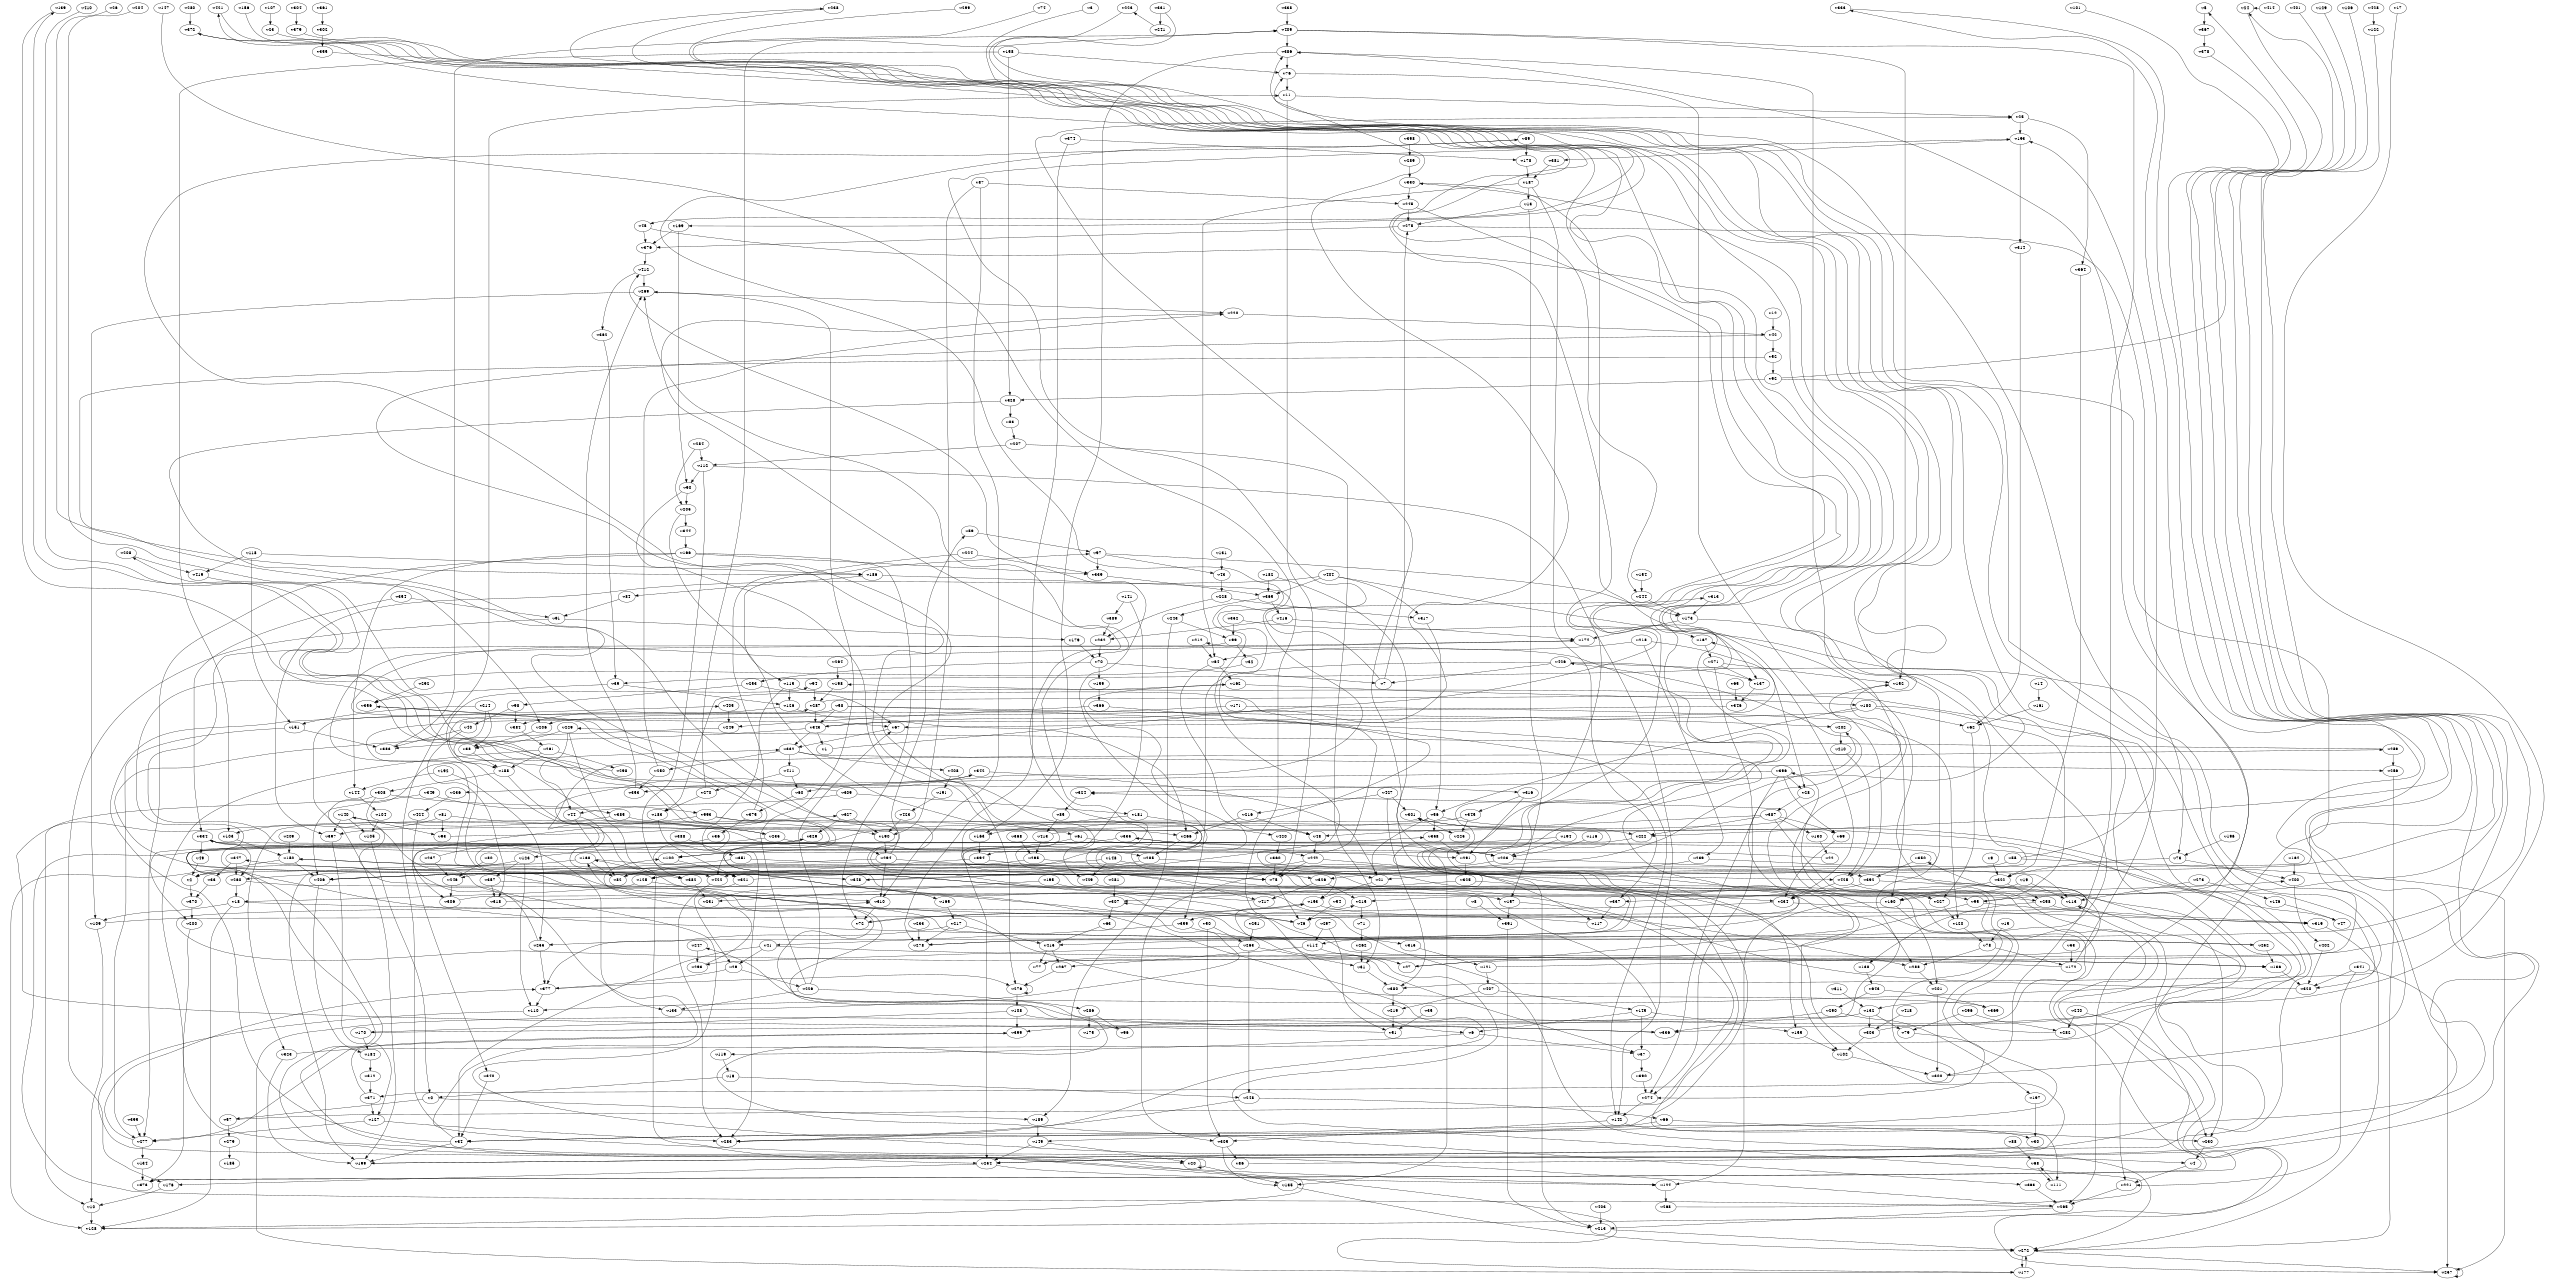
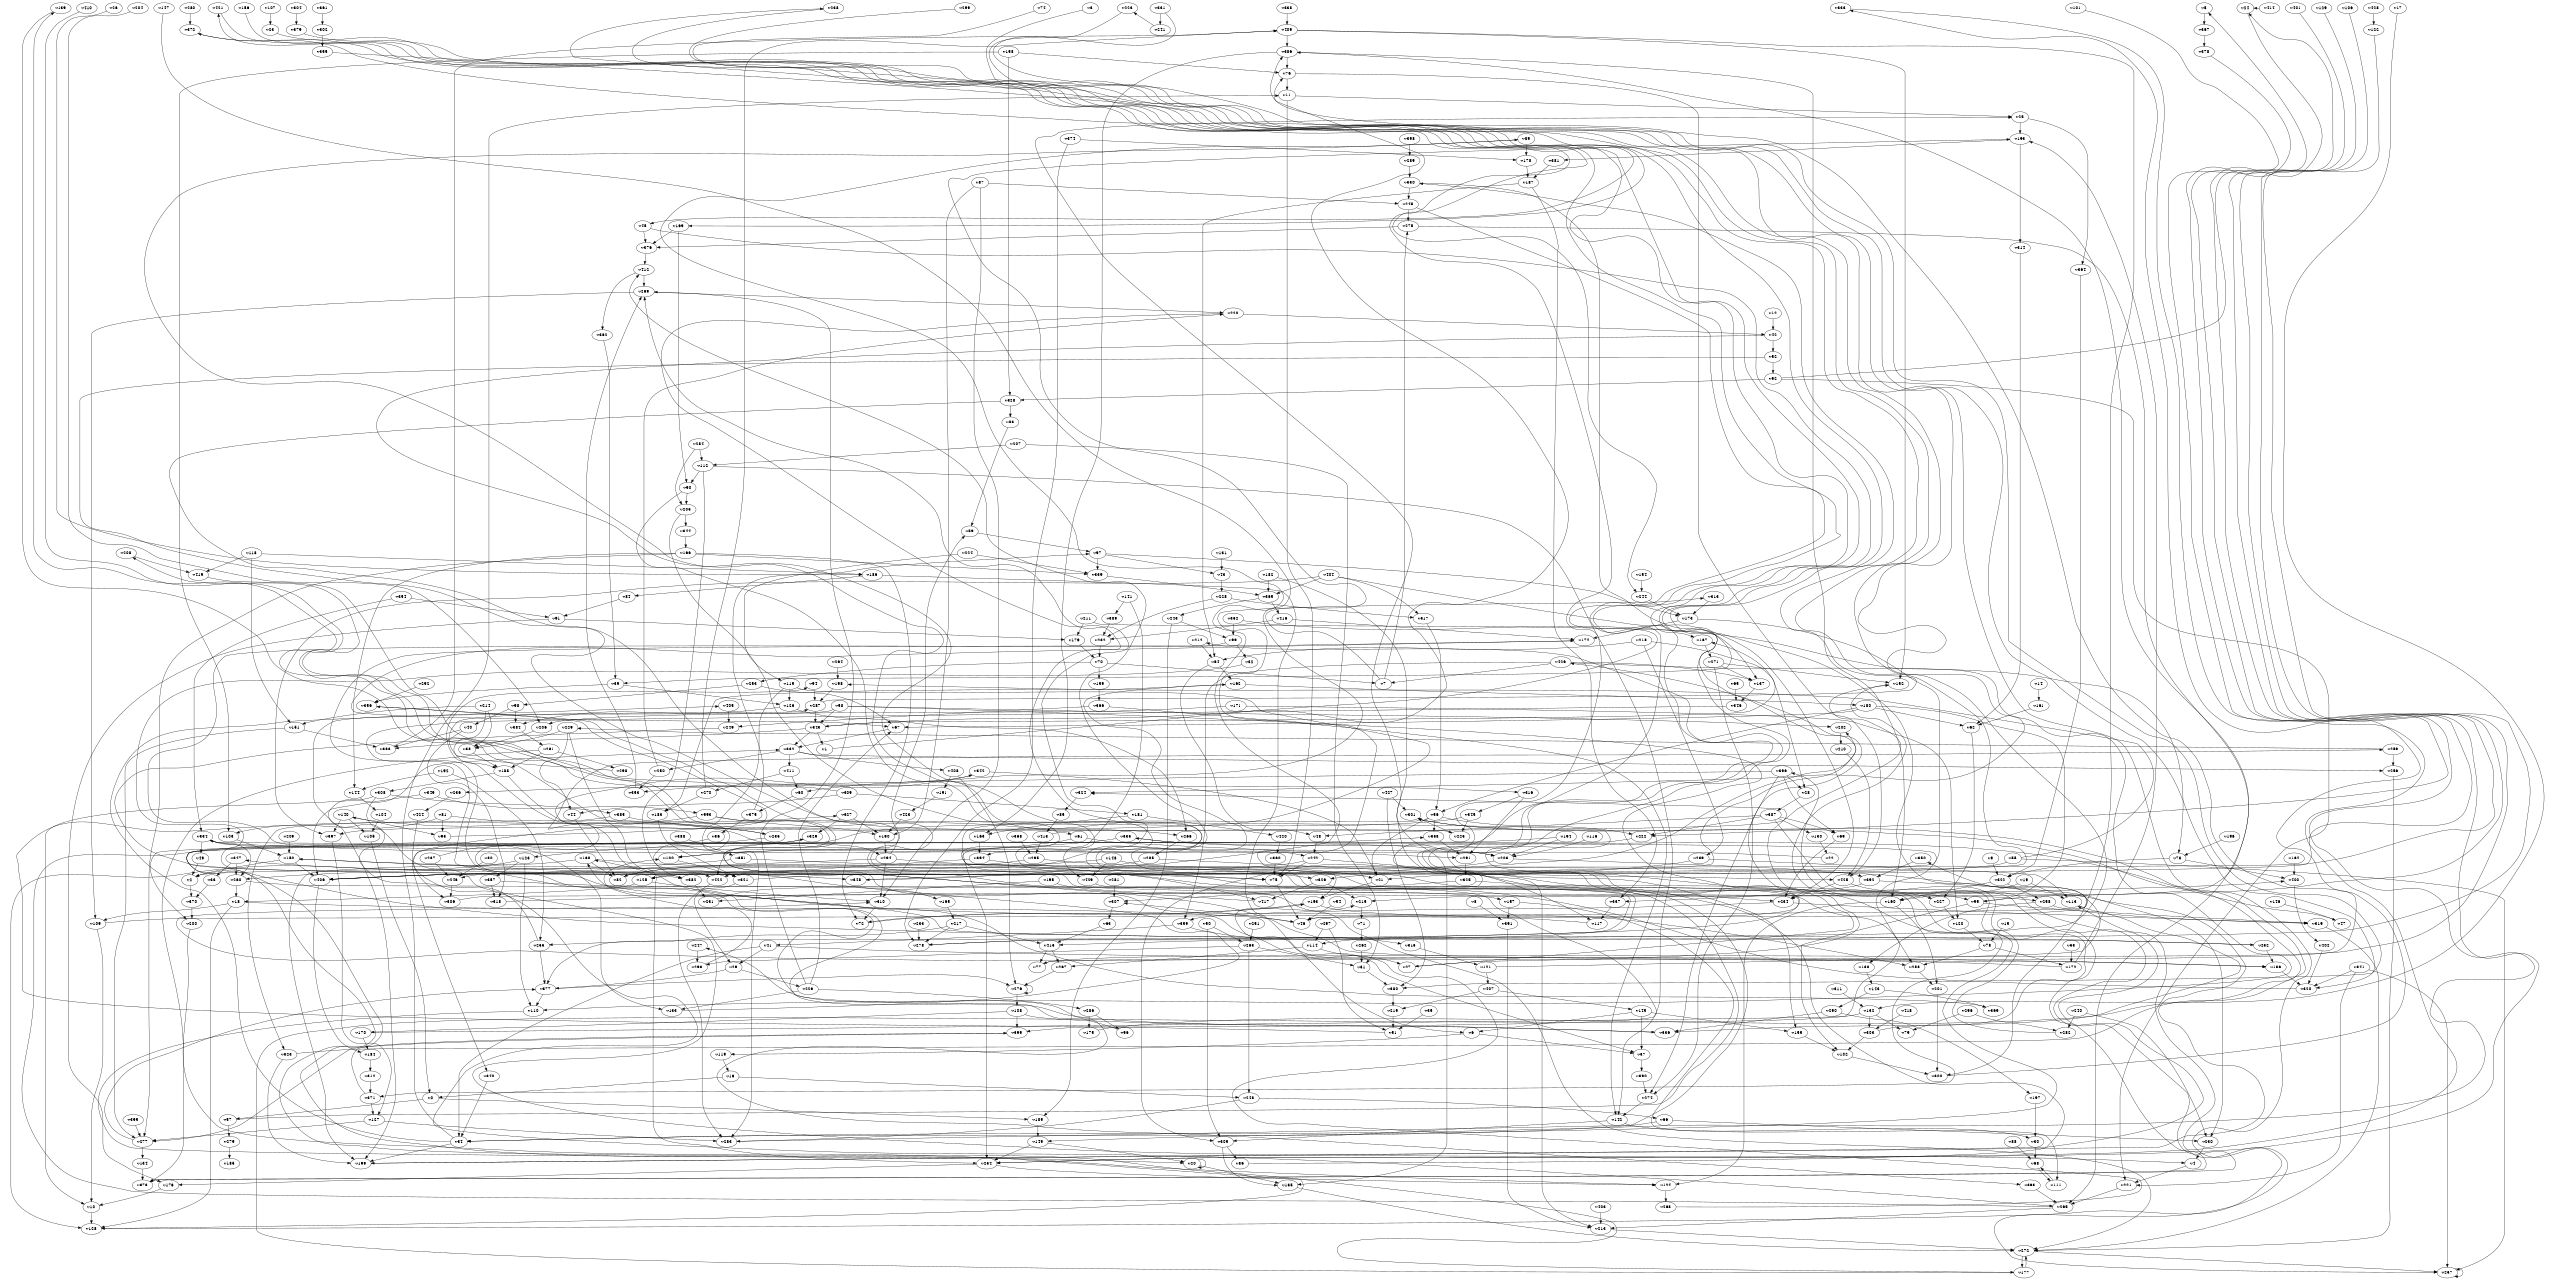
node "v13": removed
edge "v83" -> "v207": now "v83" -> "v59"
node "v211": added
node "v216": removed
edge "v235" -> "v285": removed
node "v273": removed
node "v643": label "v643" -> "v143"
edge "v44" -> "v283": removed
edge "v79" -> "v274": removed
edge "v30" -> "v68": added
